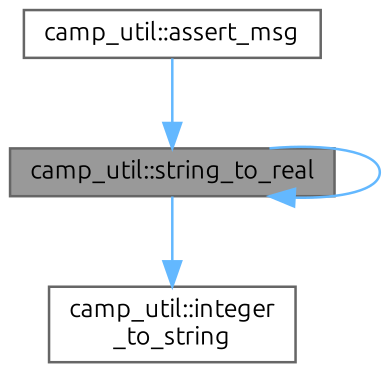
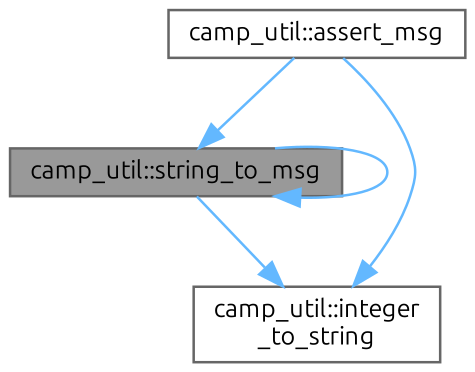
edge "camp_util::assert_msg" -> "camp_util::integer _to_string": added
node "camp_util::string_to_real": label "camp_util::string_to_real" -> "camp_util::string_to_msg"
